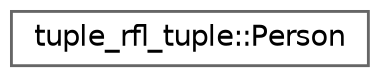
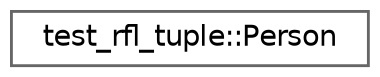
node "tuple_rfl_tuple::Person": label "tuple_rfl_tuple::Person" -> "test_rfl_tuple::Person"
